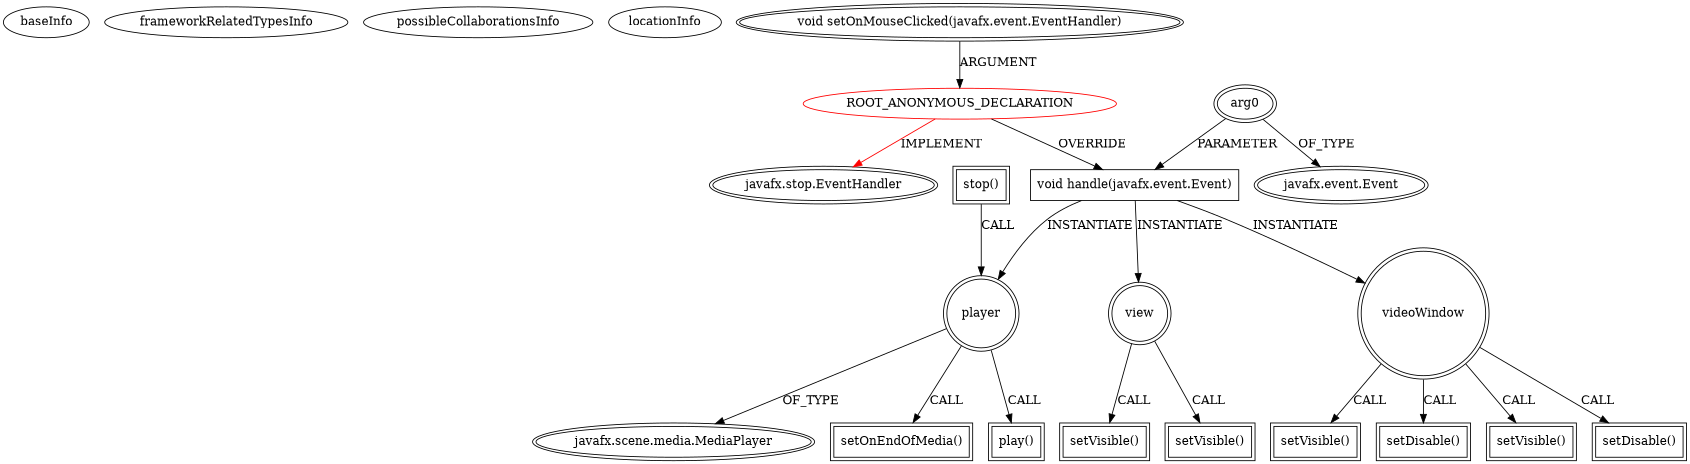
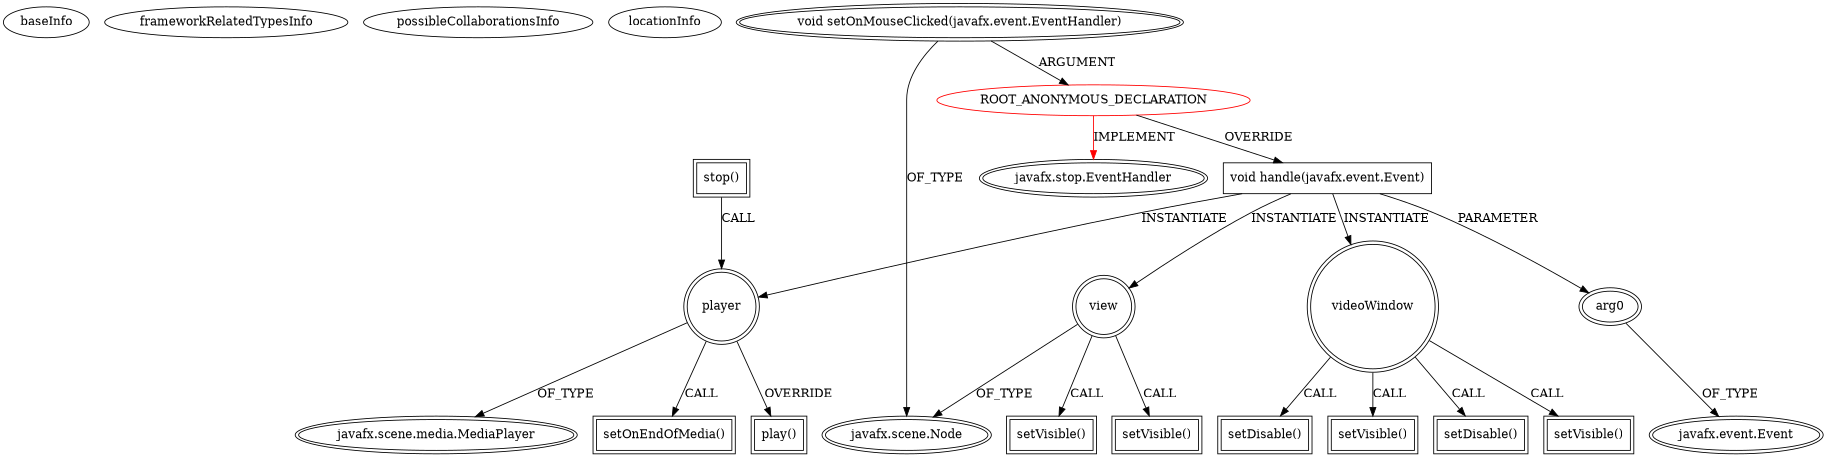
edge "arg0" -> "void handle(javafx.event.Event)": reversed
edge "player" -> "play()": label "CALL" -> "OVERRIDE"
node "javafx.scene.Node": added
